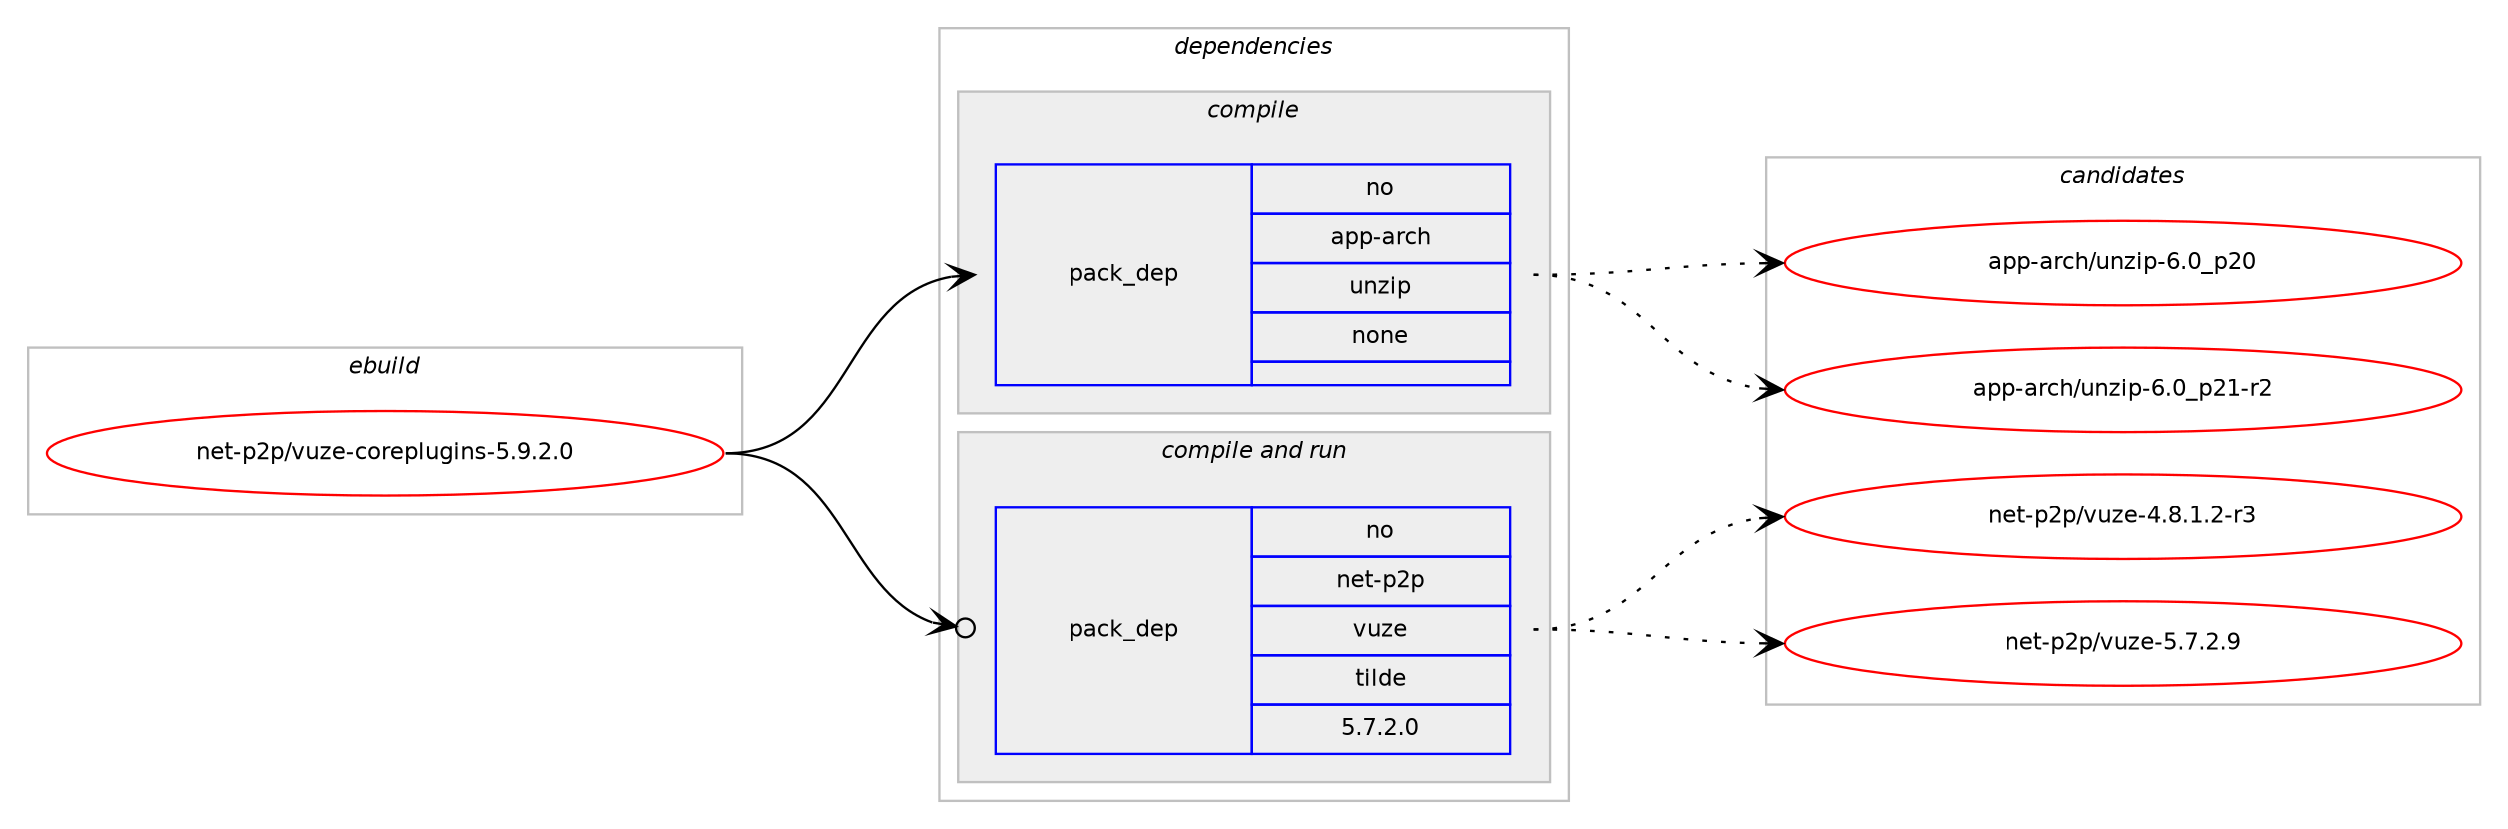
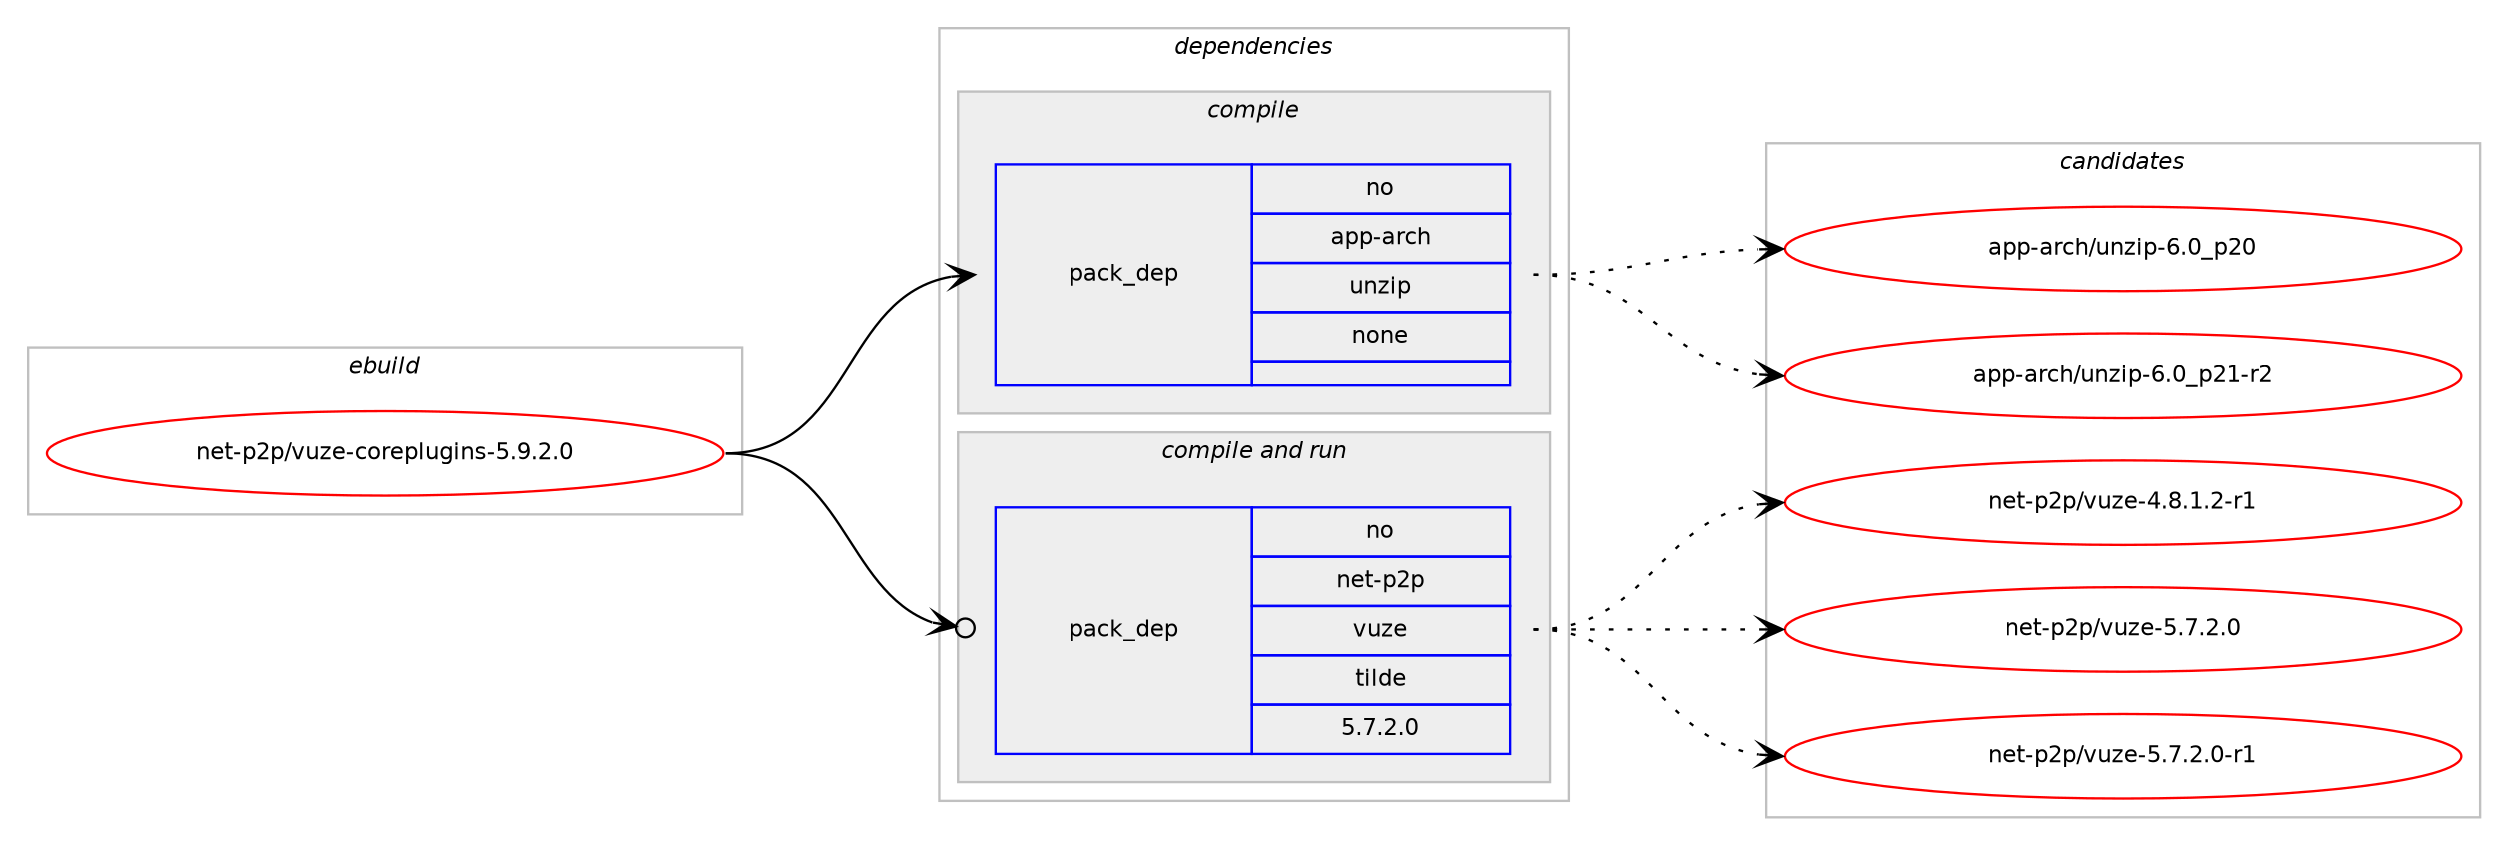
node "net-p2p/vuze-4.8.1.2-r3": label "net-p2p/vuze-4.8.1.2-r3" -> "net-p2p/vuze-4.8.1.2-r1"
node "net-p2p/vuze-5.7.2.9": label "net-p2p/vuze-5.7.2.9" -> "net-p2p/vuze-5.7.2.0"
node "net-p2p/vuze-5.7.2.0-r1": added
